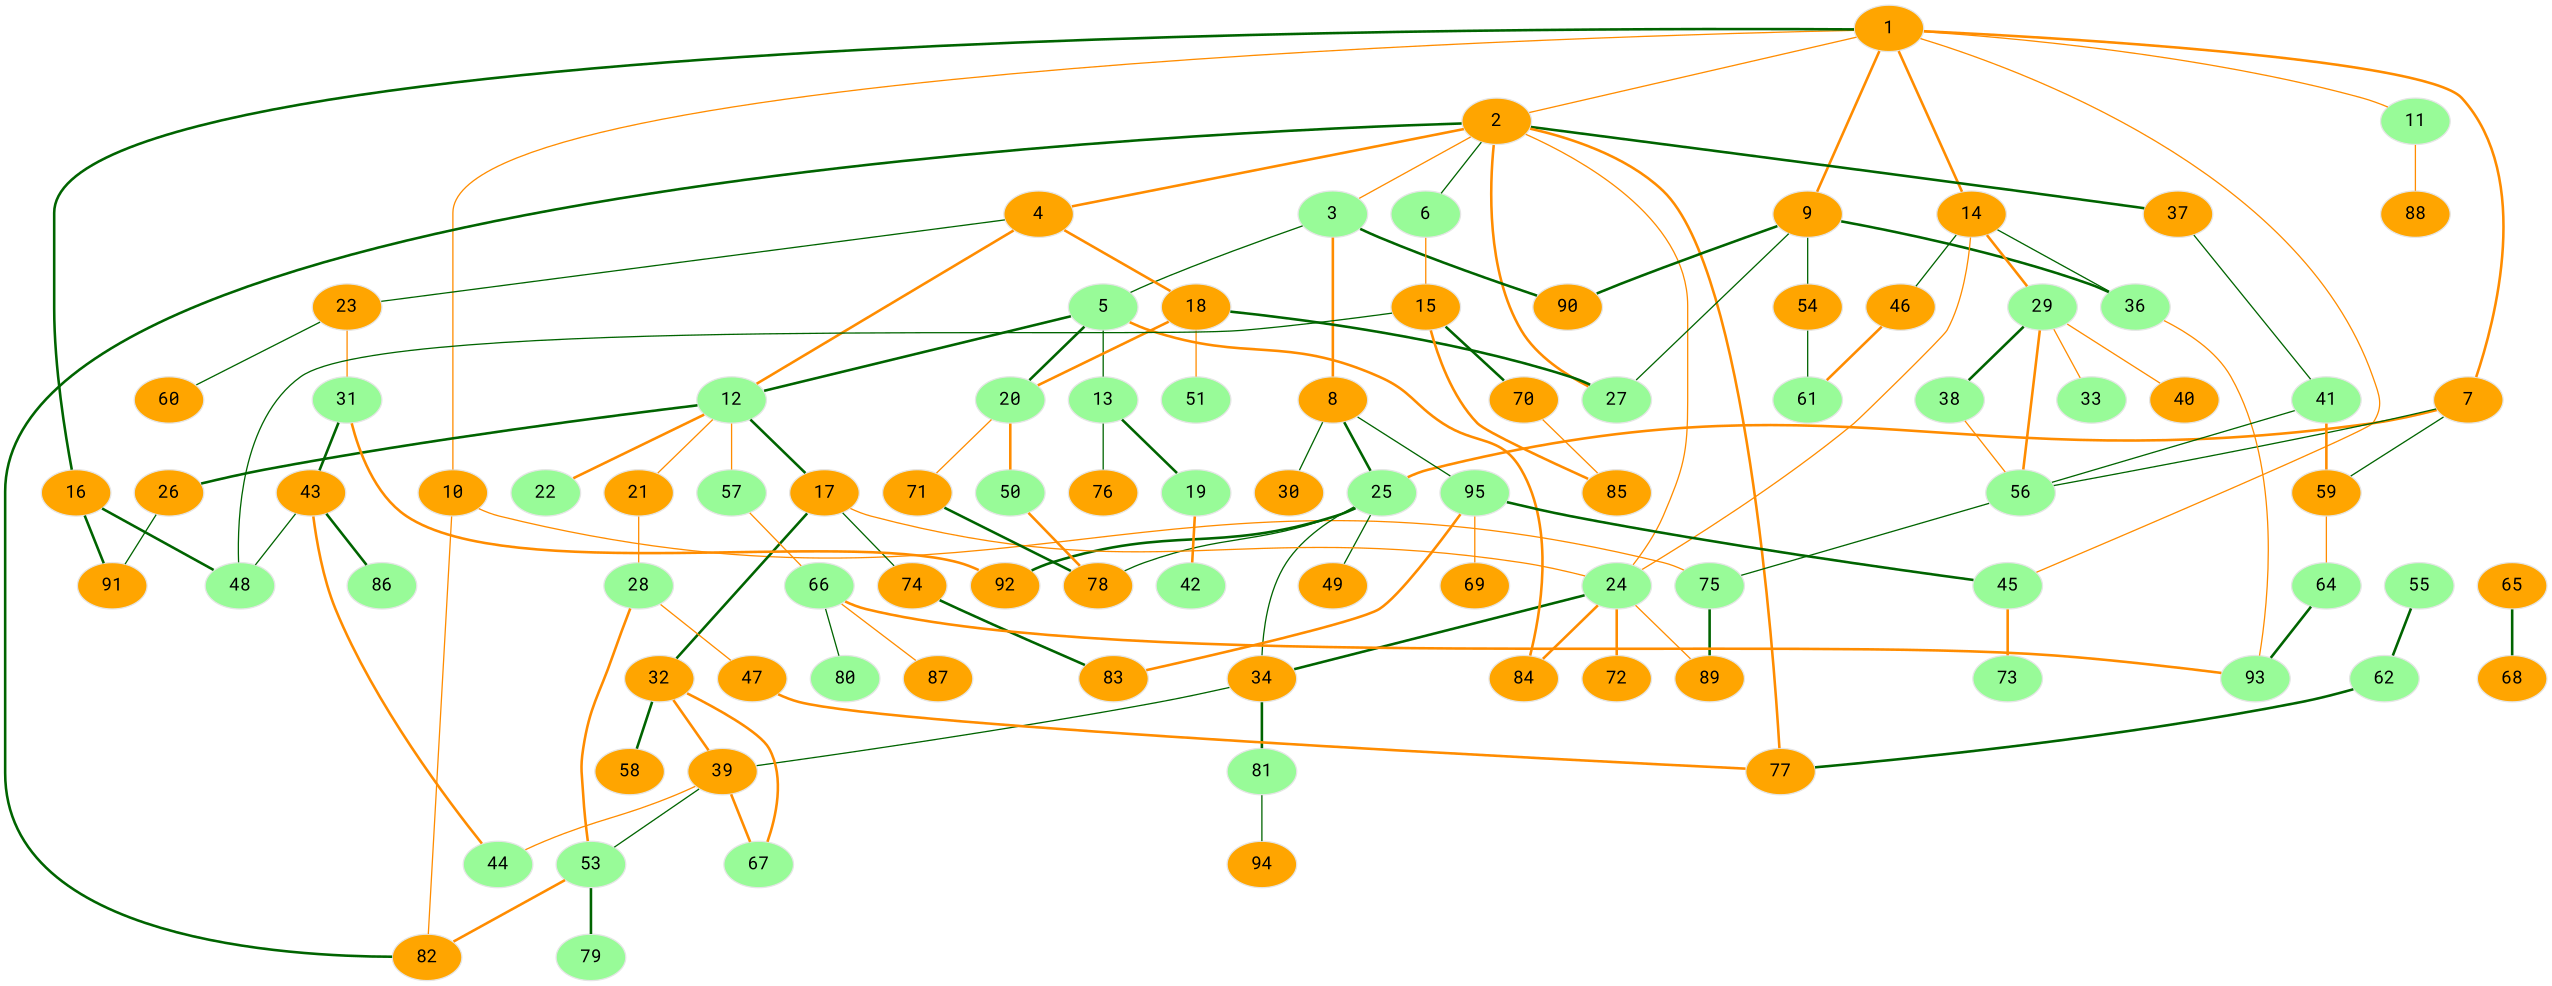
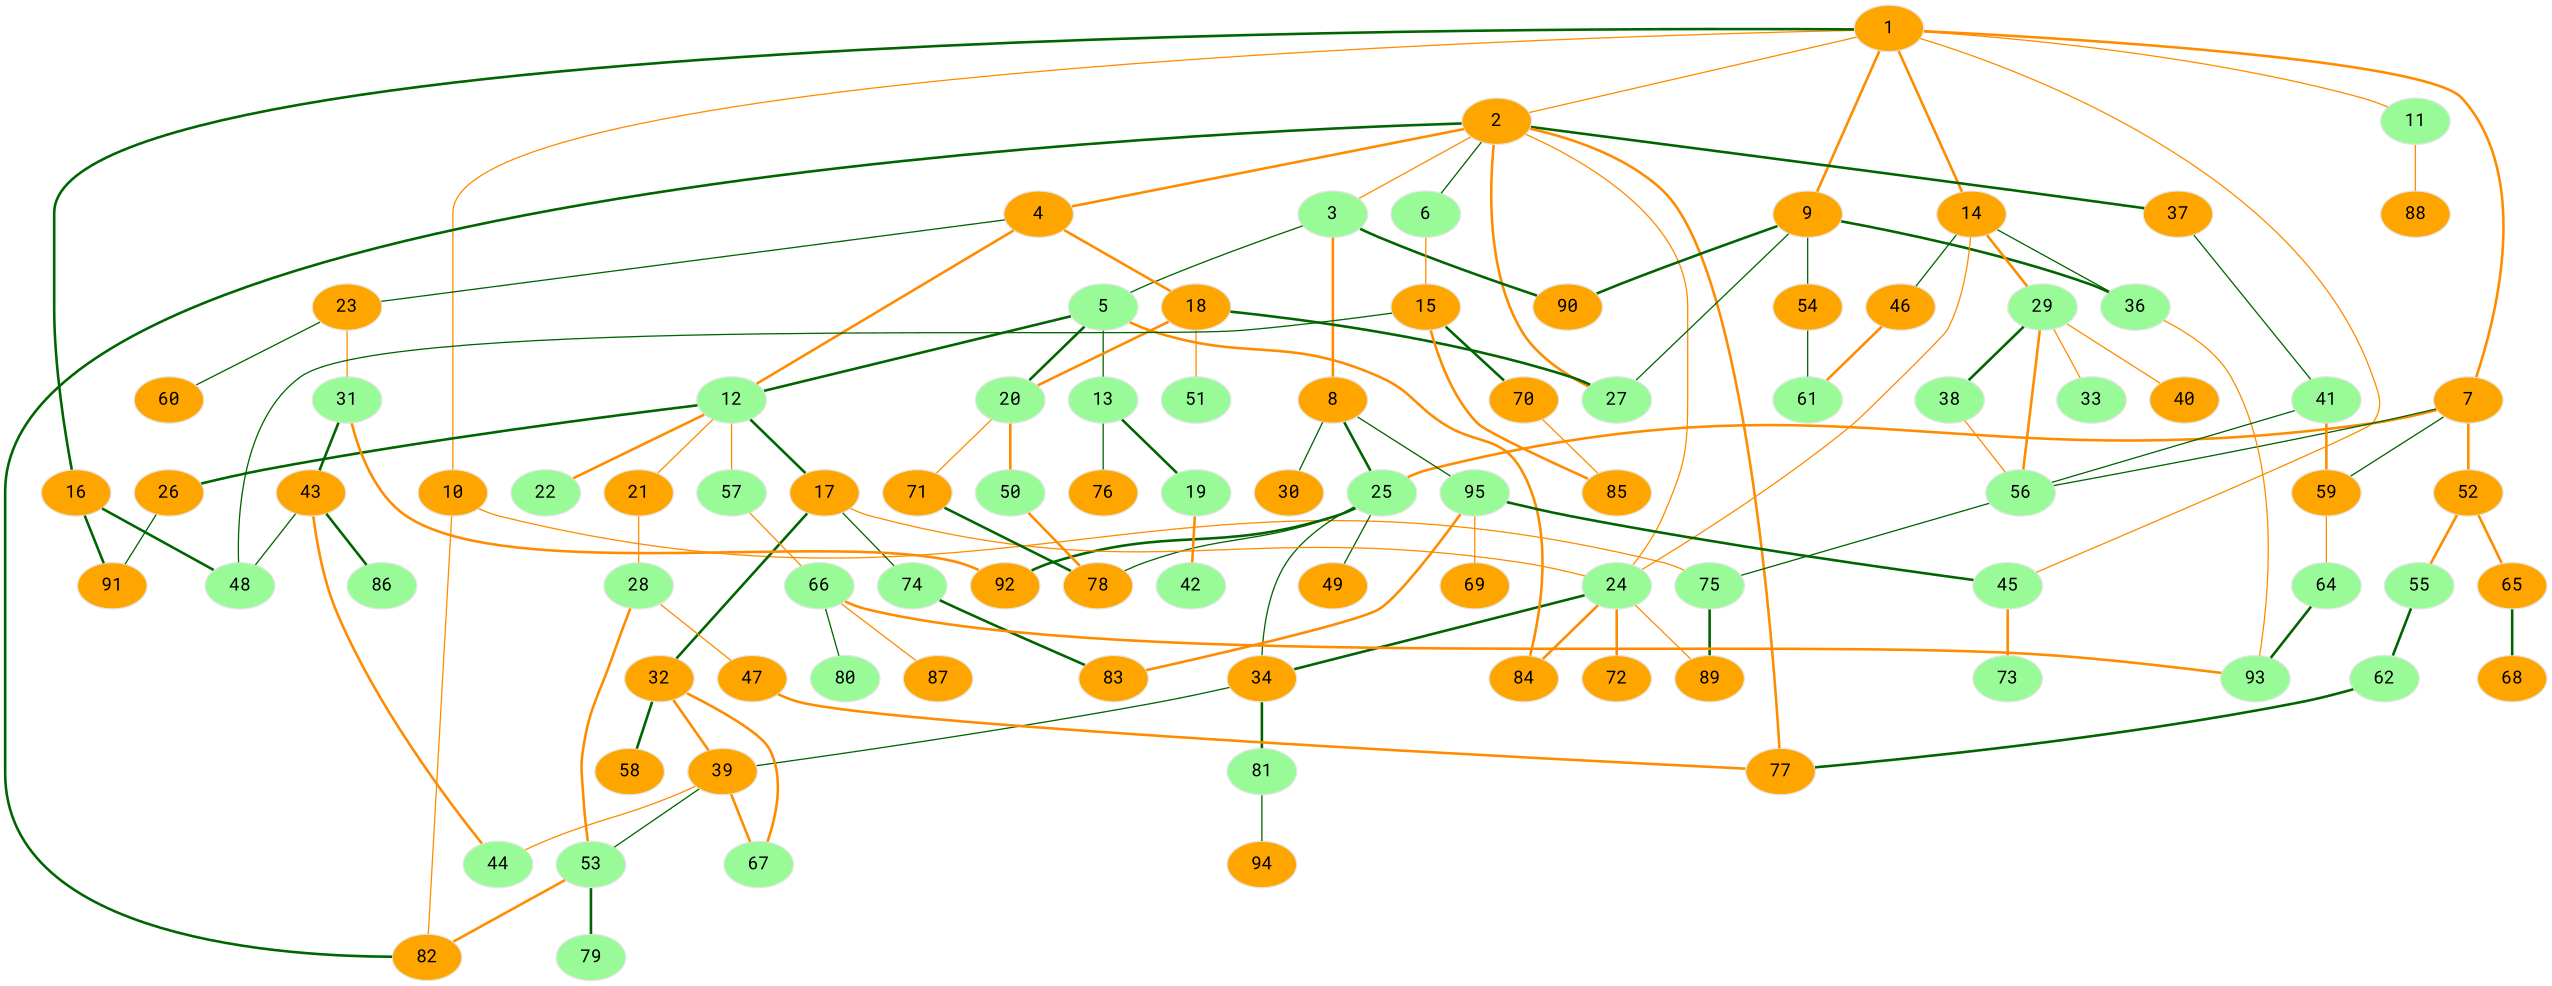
node "52": added
node "74": fillcolor orange -> palegreen
